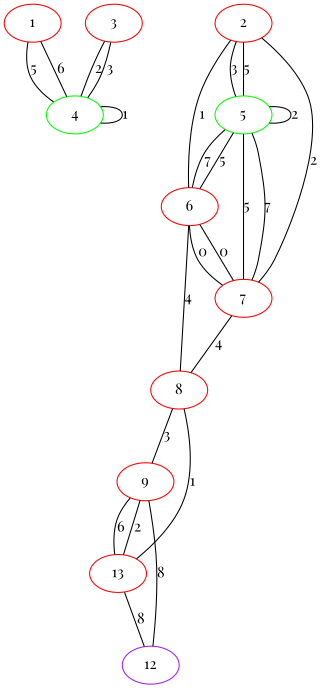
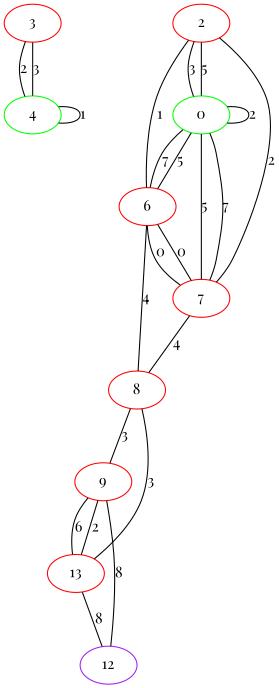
node "1": removed
node "5": label "5" -> "0"
edge "8" -- "13": label "1" -> "3"
